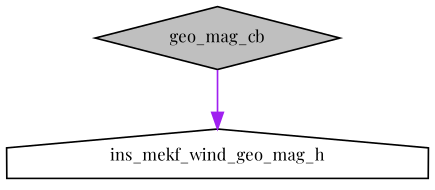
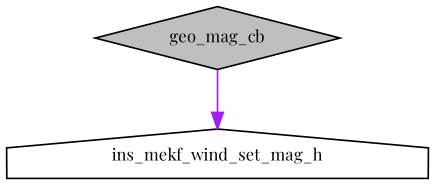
node "ins_mekf_wind_geo_mag_h": label "ins_mekf_wind_geo_mag_h" -> "ins_mekf_wind_set_mag_h"
